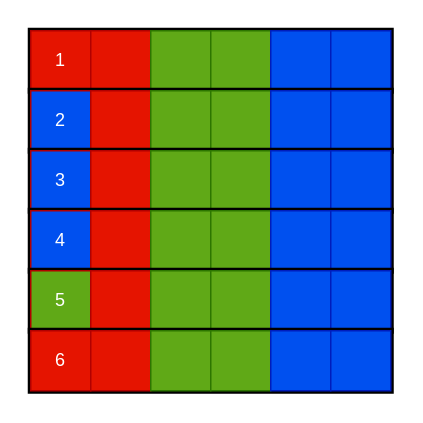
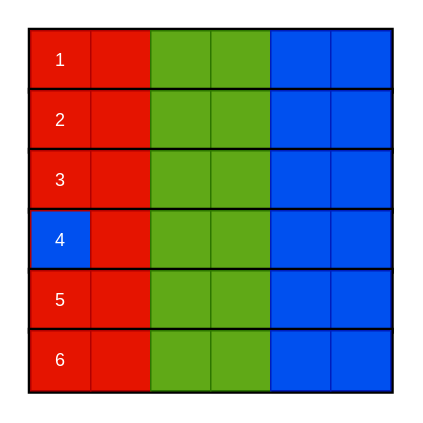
node "2": fillcolor #0050ef -> #e51400
node "3": fillcolor #0050ef -> #e51400
node "5": fillcolor #60a917 -> #e51400
